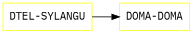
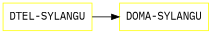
node "DOMA-DOMA": label "DOMA-DOMA" -> "DOMA-SYLANGU"
